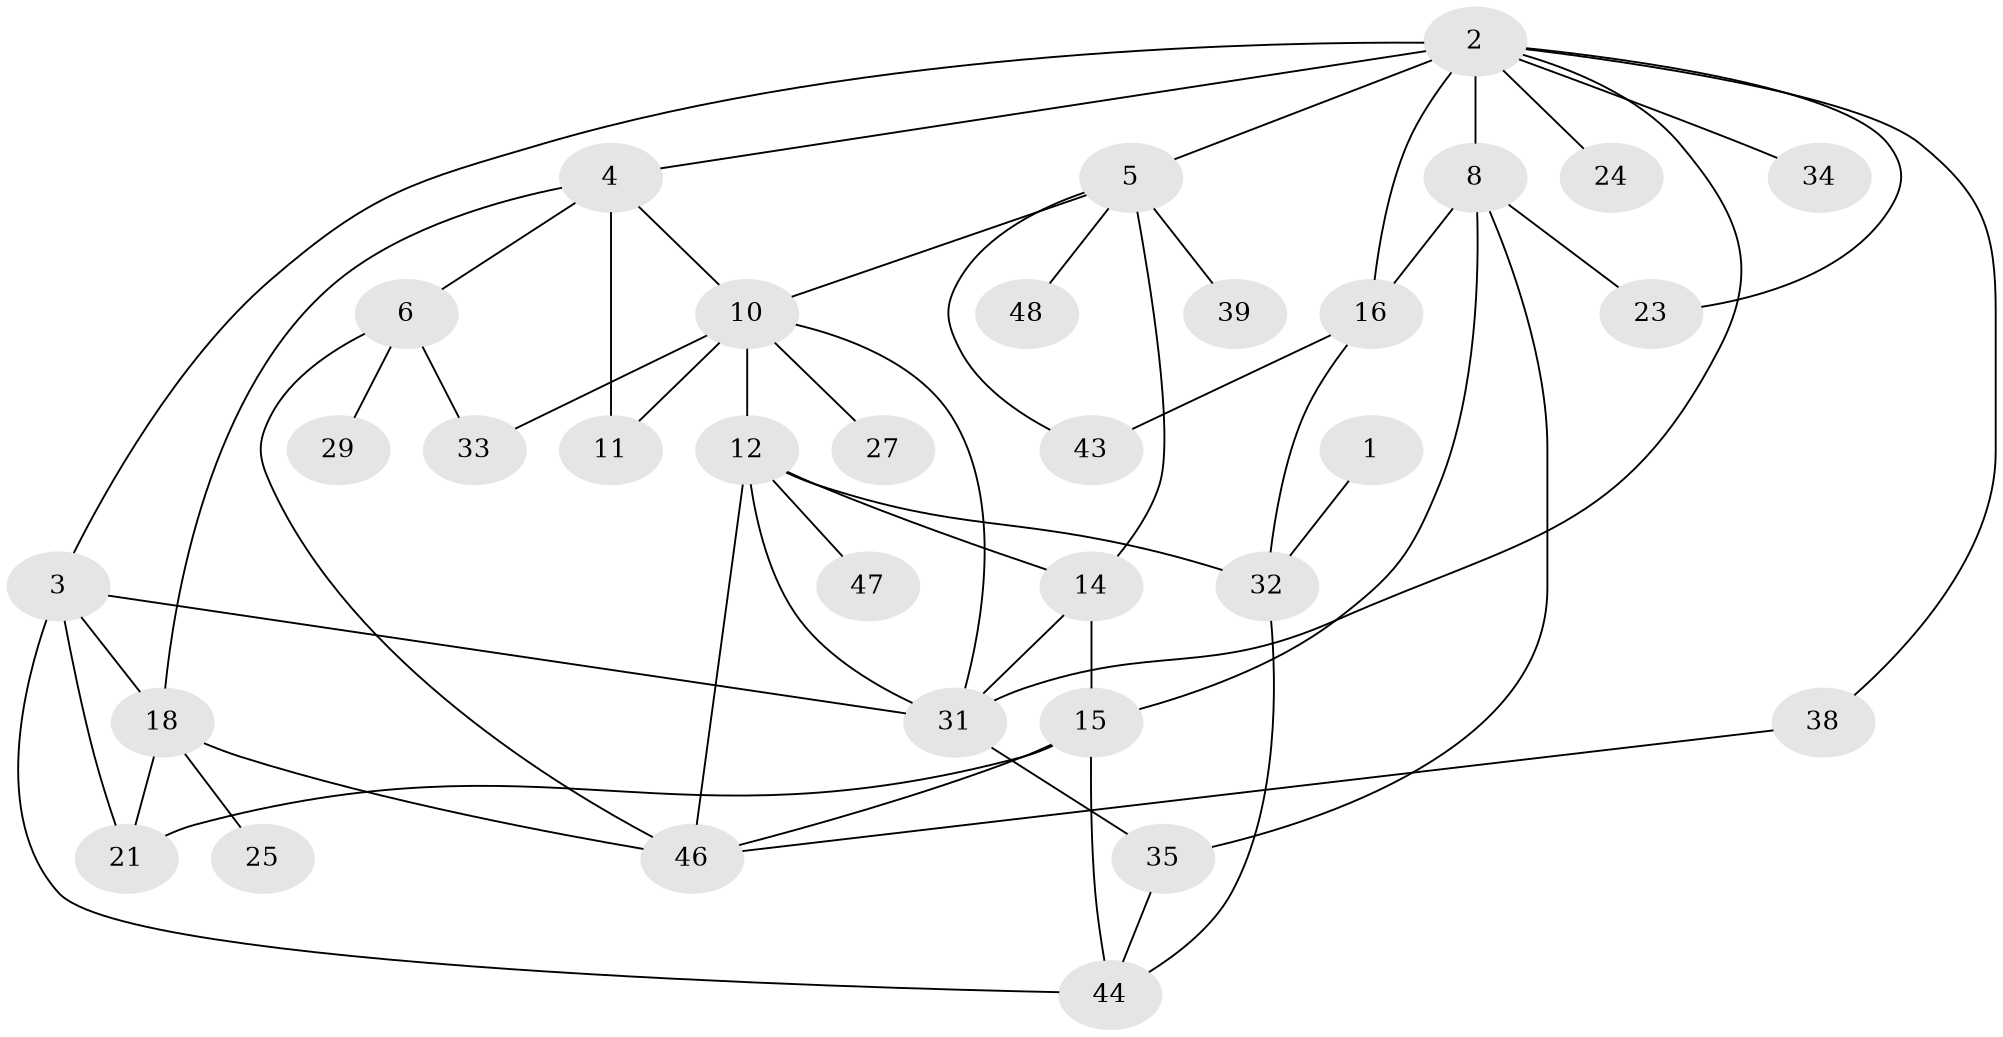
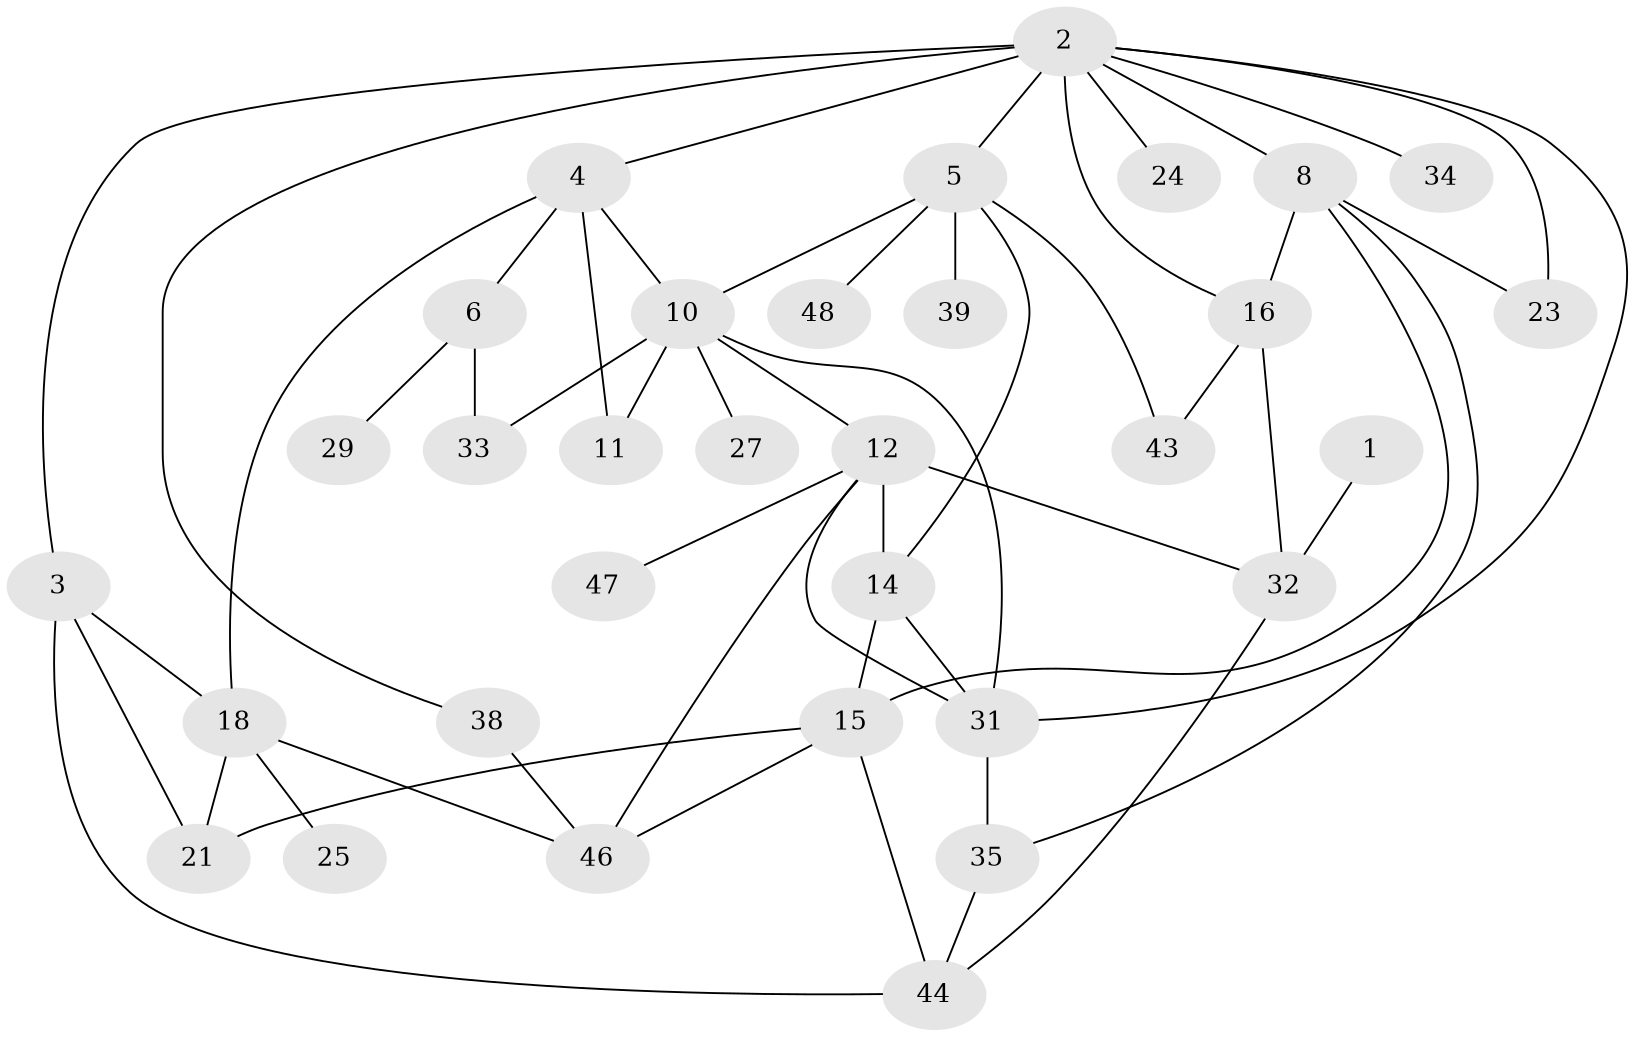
edge "6" -- "46": removed
edge "3" -- "31": removed
